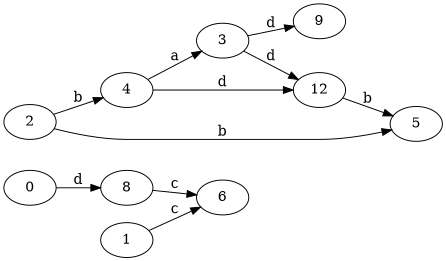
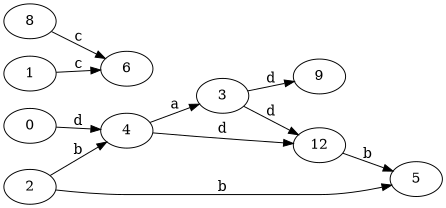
edge "0" -> "8": now "0" -> "4"
